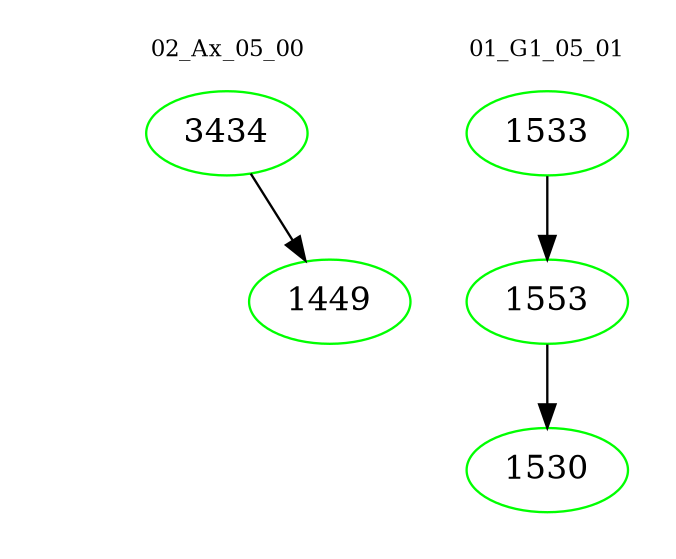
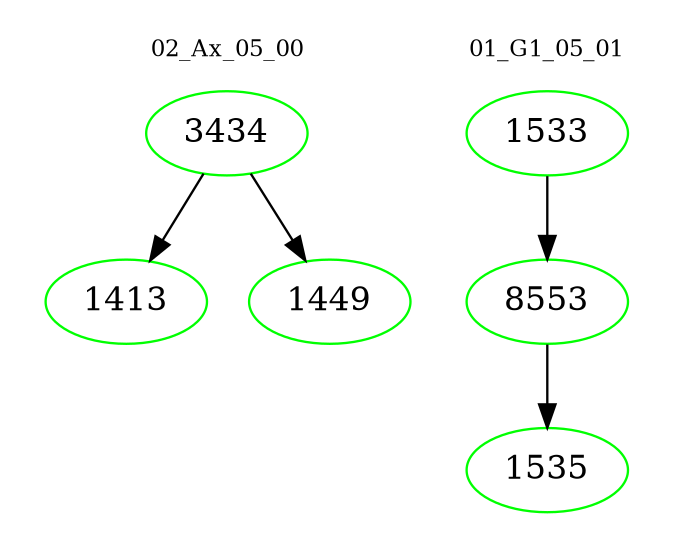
node "1413": added
node "1553": label "1553" -> "8553"
node "1530": label "1530" -> "1535"
